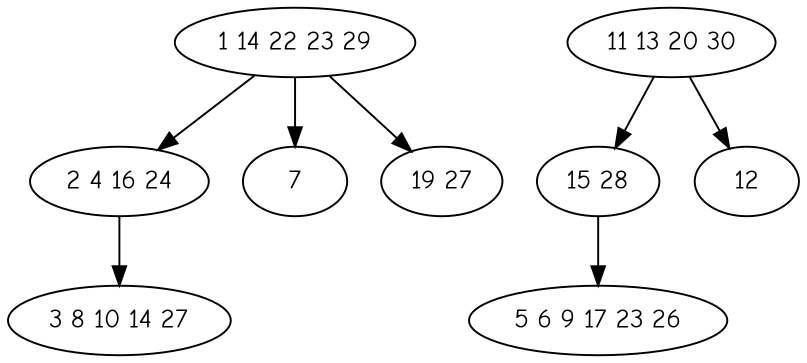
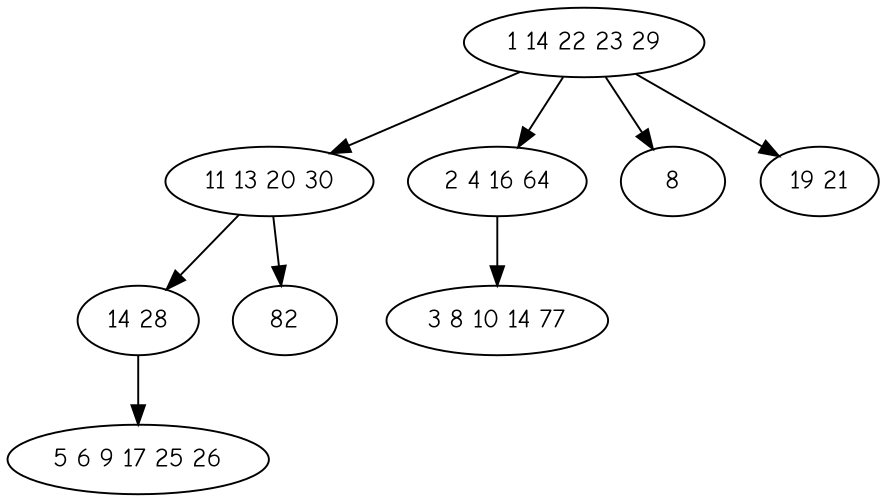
edge "1 14 22 23 29" -> "11 13 20 30": added
node "2 4 16 24": label "2 4 16 24" -> "2 4 16 64"
node "7": label "7" -> "8"
node "19 27": label "19 27" -> "19 21"
node "15 28": label "15 28" -> "14 28"
node "12": label "12" -> "82"
node "3 8 10 14 27": label "3 8 10 14 27" -> "3 8 10 14 77"
node "5 6 9 17 23 26": label "5 6 9 17 23 26" -> "5 6 9 17 25 26"
